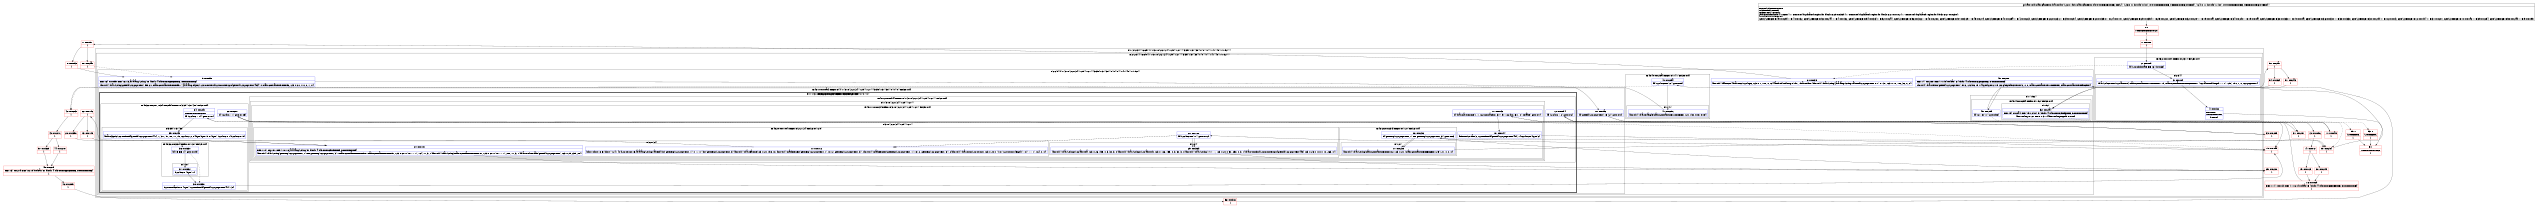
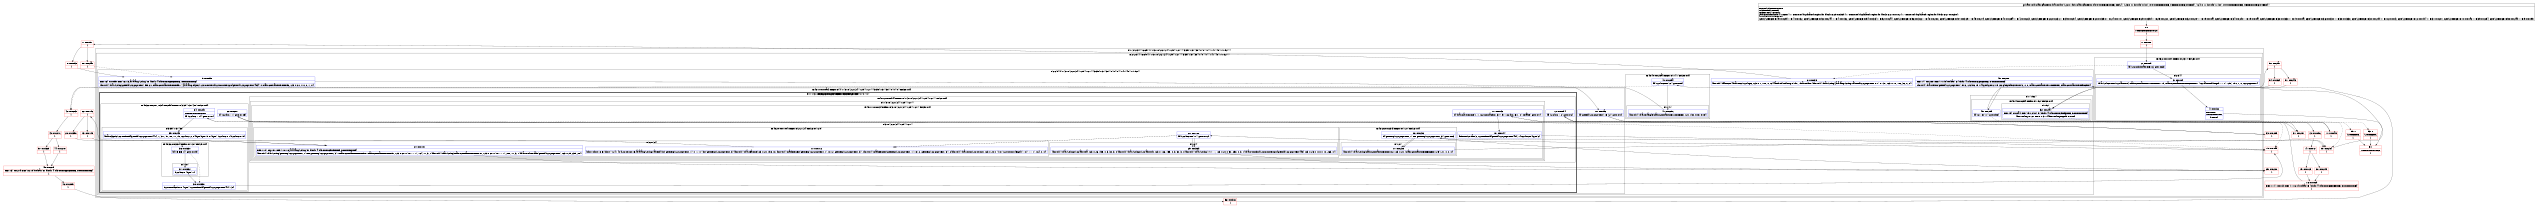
node "2: 0x000d": text "lif (r22.mini_state == 16) int L63l" -> "lif (r22.mini_state == 16) goto L63l"
edge "32: 0x02e7" -> "19: 0x00fa": style solid -> dashed
